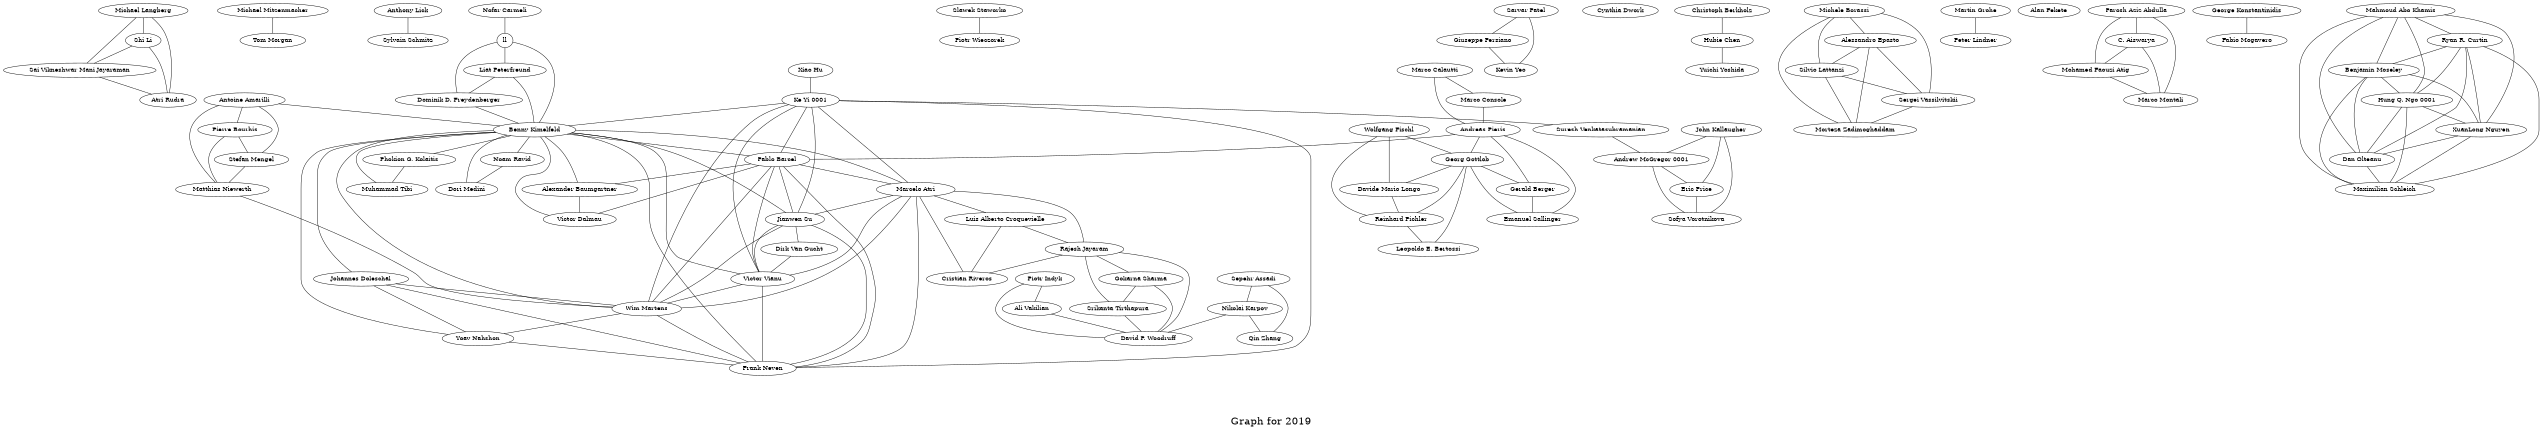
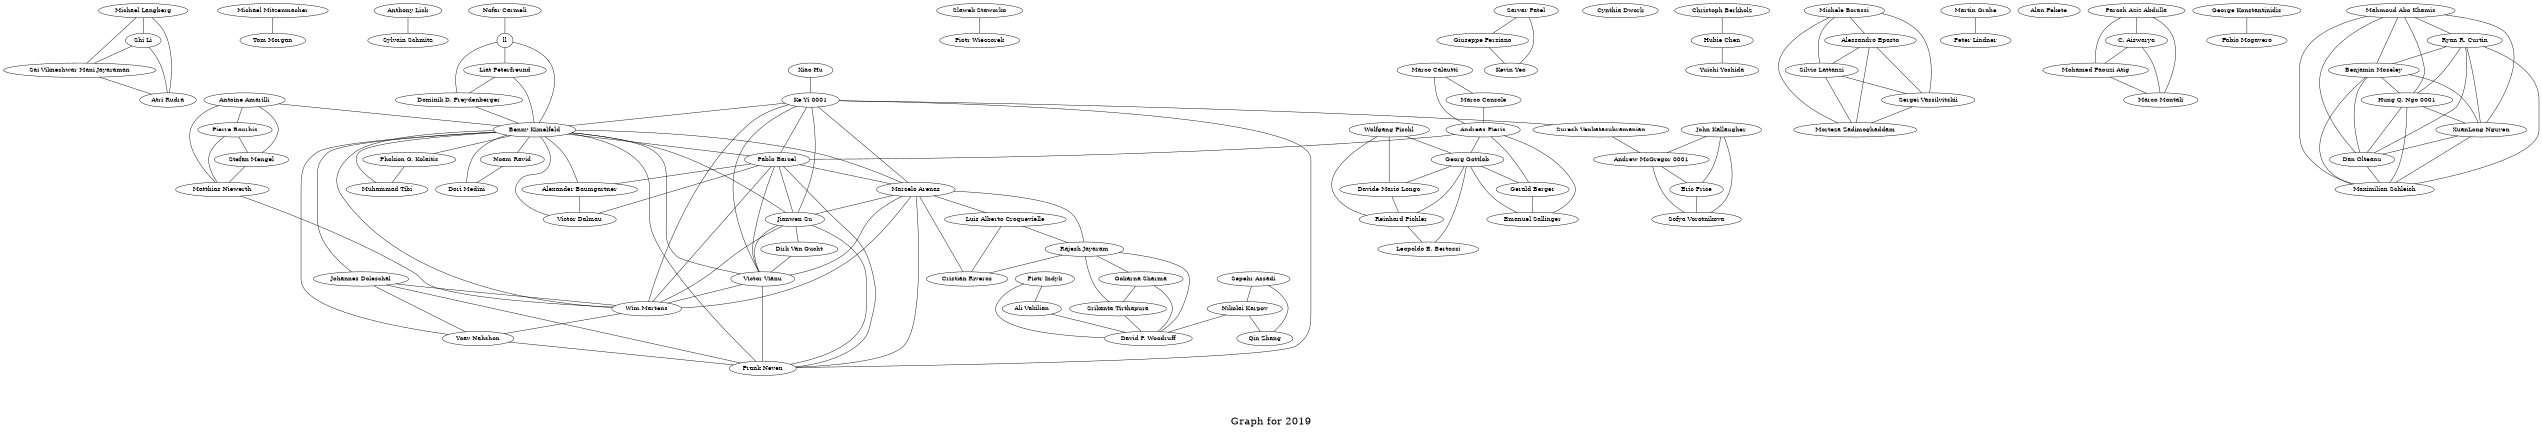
node "Marcelo Atri": label "Marcelo Atri" -> "Marcelo Arenas"
edge "Wim Martens" -- "Frank Neven": removed
